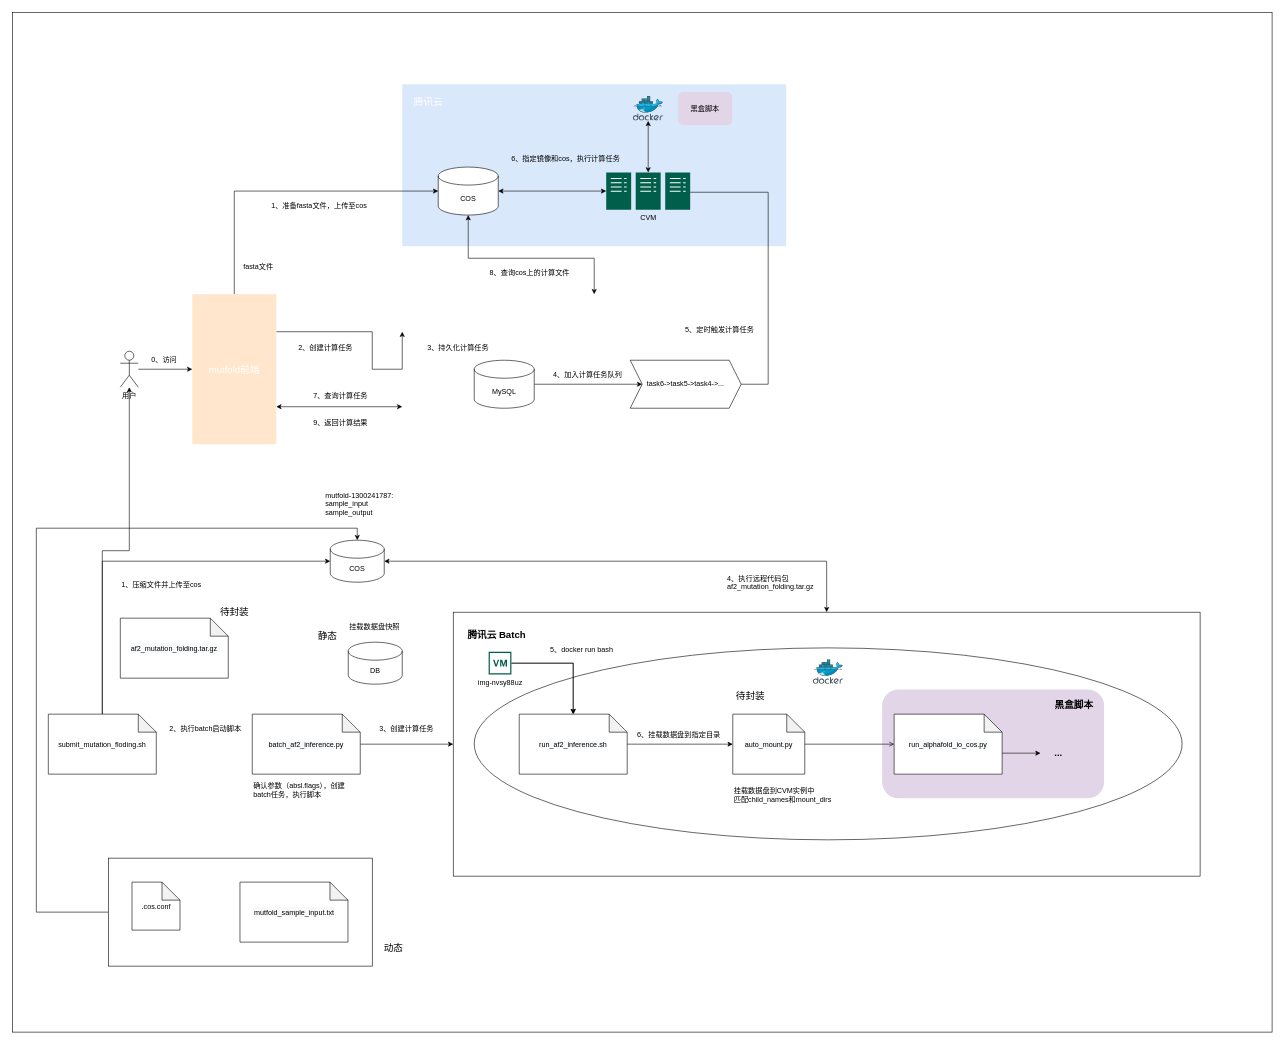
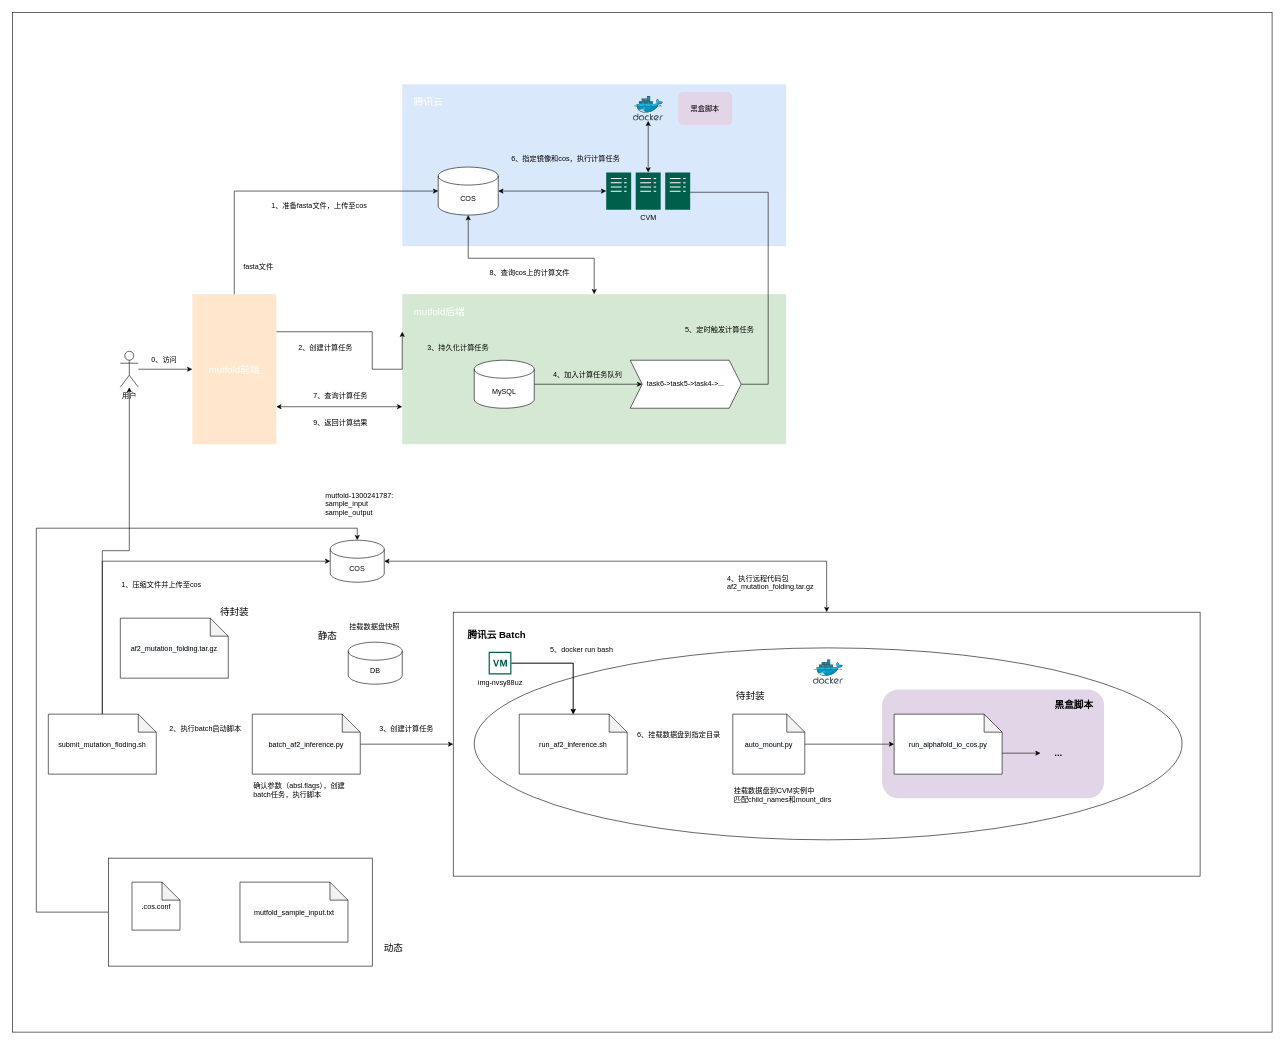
node "mutfold后端": fillcolor #ffffff -> #d5e8d4
edge "run_af2_inference.sh" -> "auto_mount.py": removed
edge "auto_mount.py" -> "run_alphafold_io_cos.py": arrowhead open -> classic
